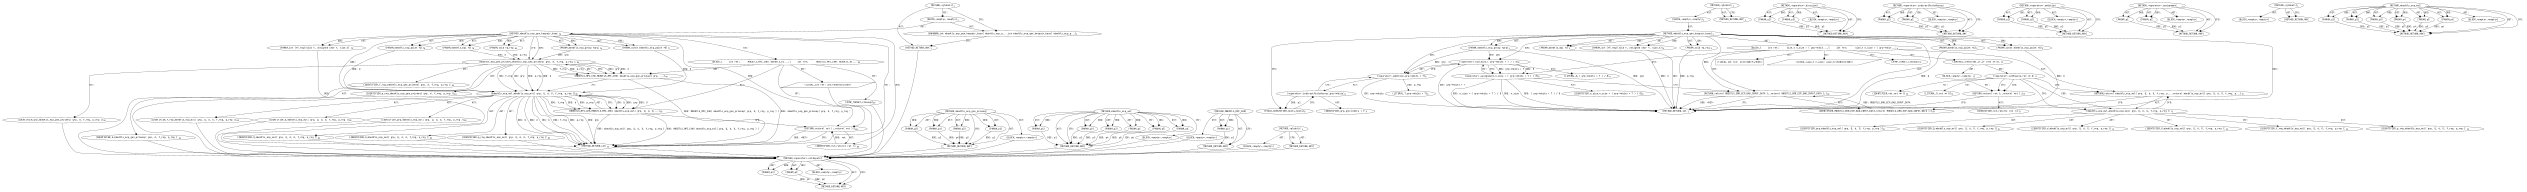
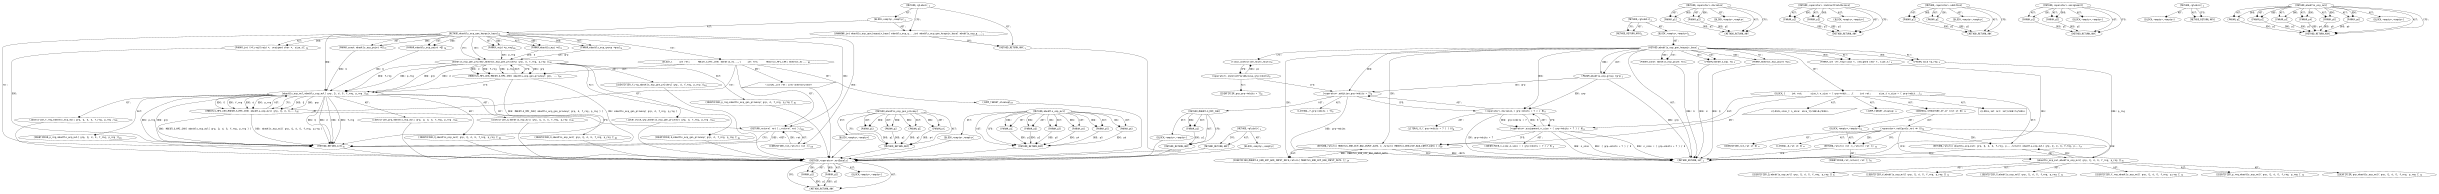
edge "(<operator>.addition,grp->nbits + 7)" -> "(<operator>.indirectFieldAccess,grp->nbits)": now "(<operator>.addition,grp->nbits + 7)" -> "(METHOD,MBEDTLS_MPI_CHK)"
edge "(<operator>.addition,grp->nbits + 7)" -> "(LITERAL,7,grp->nbits + 7)": label "DDG: p_rng" -> "AST: "
